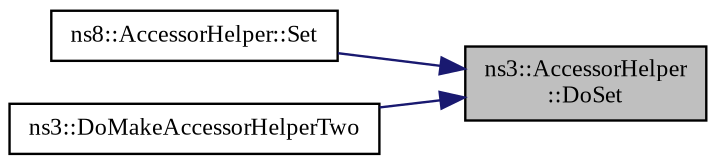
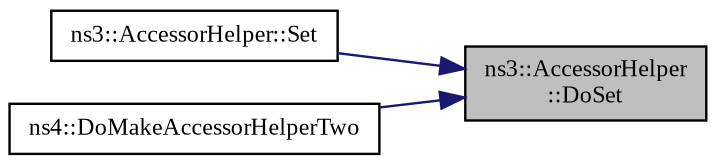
node "ns8::AccessorHelper::Set": label "ns8::AccessorHelper::Set" -> "ns3::AccessorHelper::Set"
node "ns3::DoMakeAccessorHelperTwo": label "ns3::DoMakeAccessorHelperTwo" -> "ns4::DoMakeAccessorHelperTwo"
